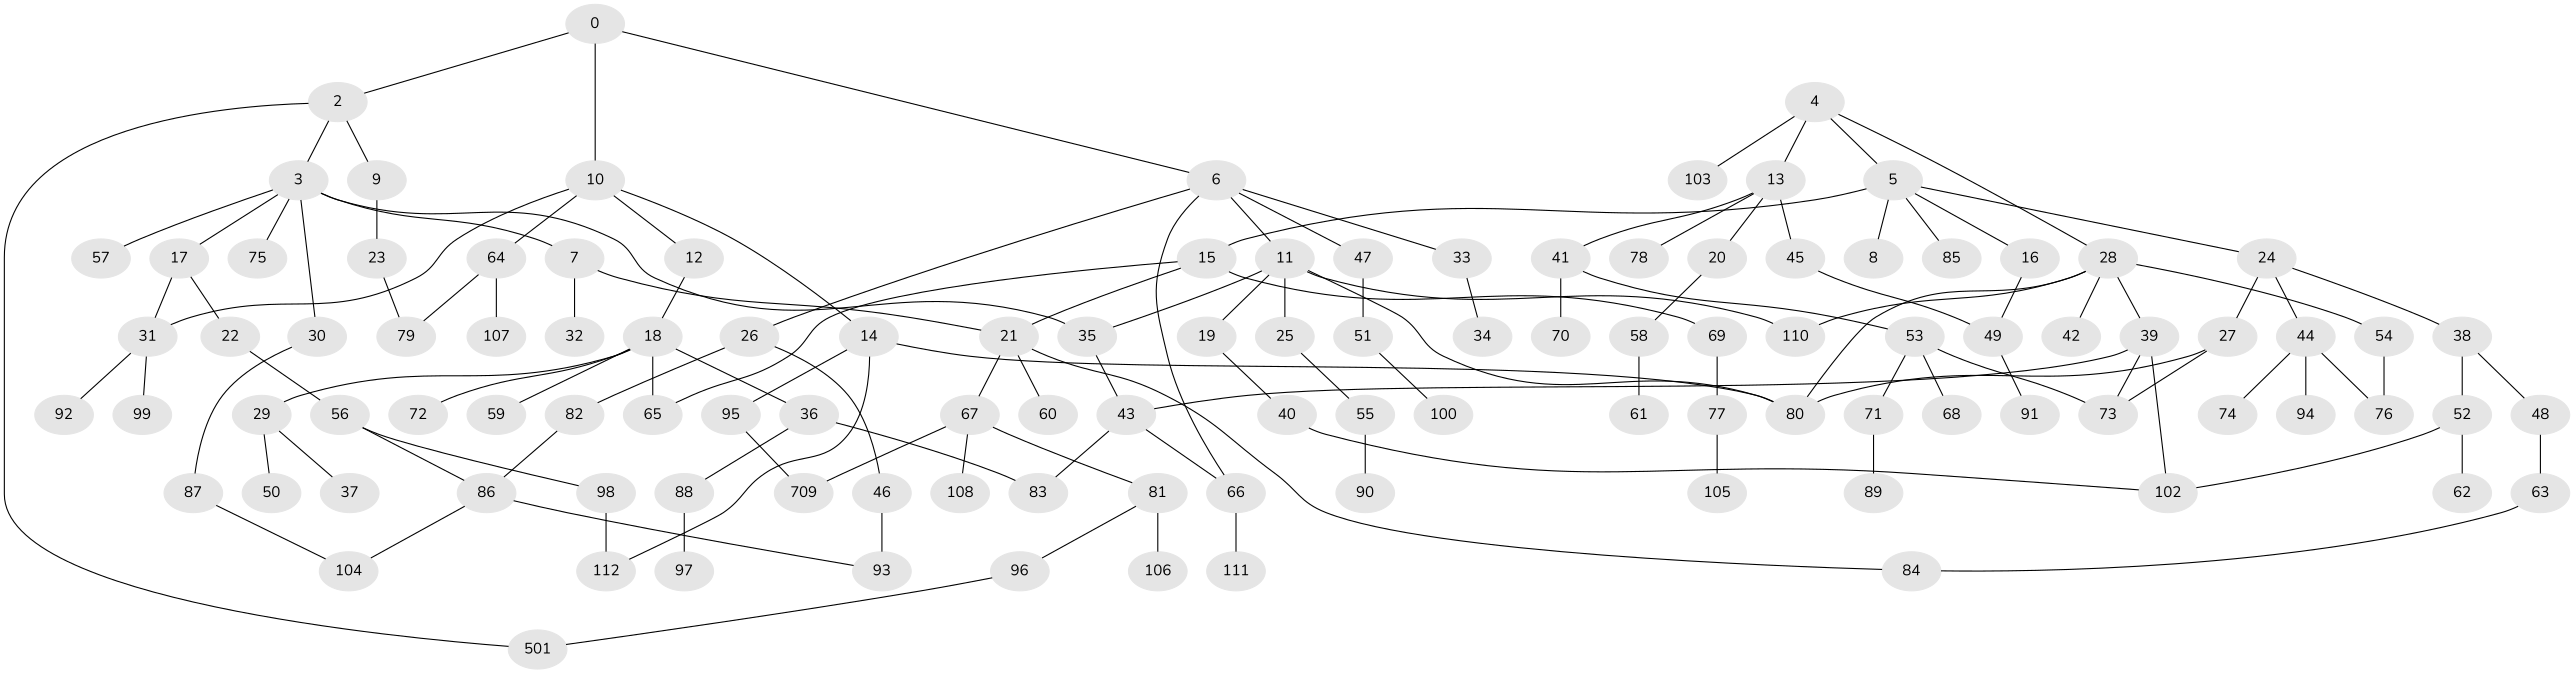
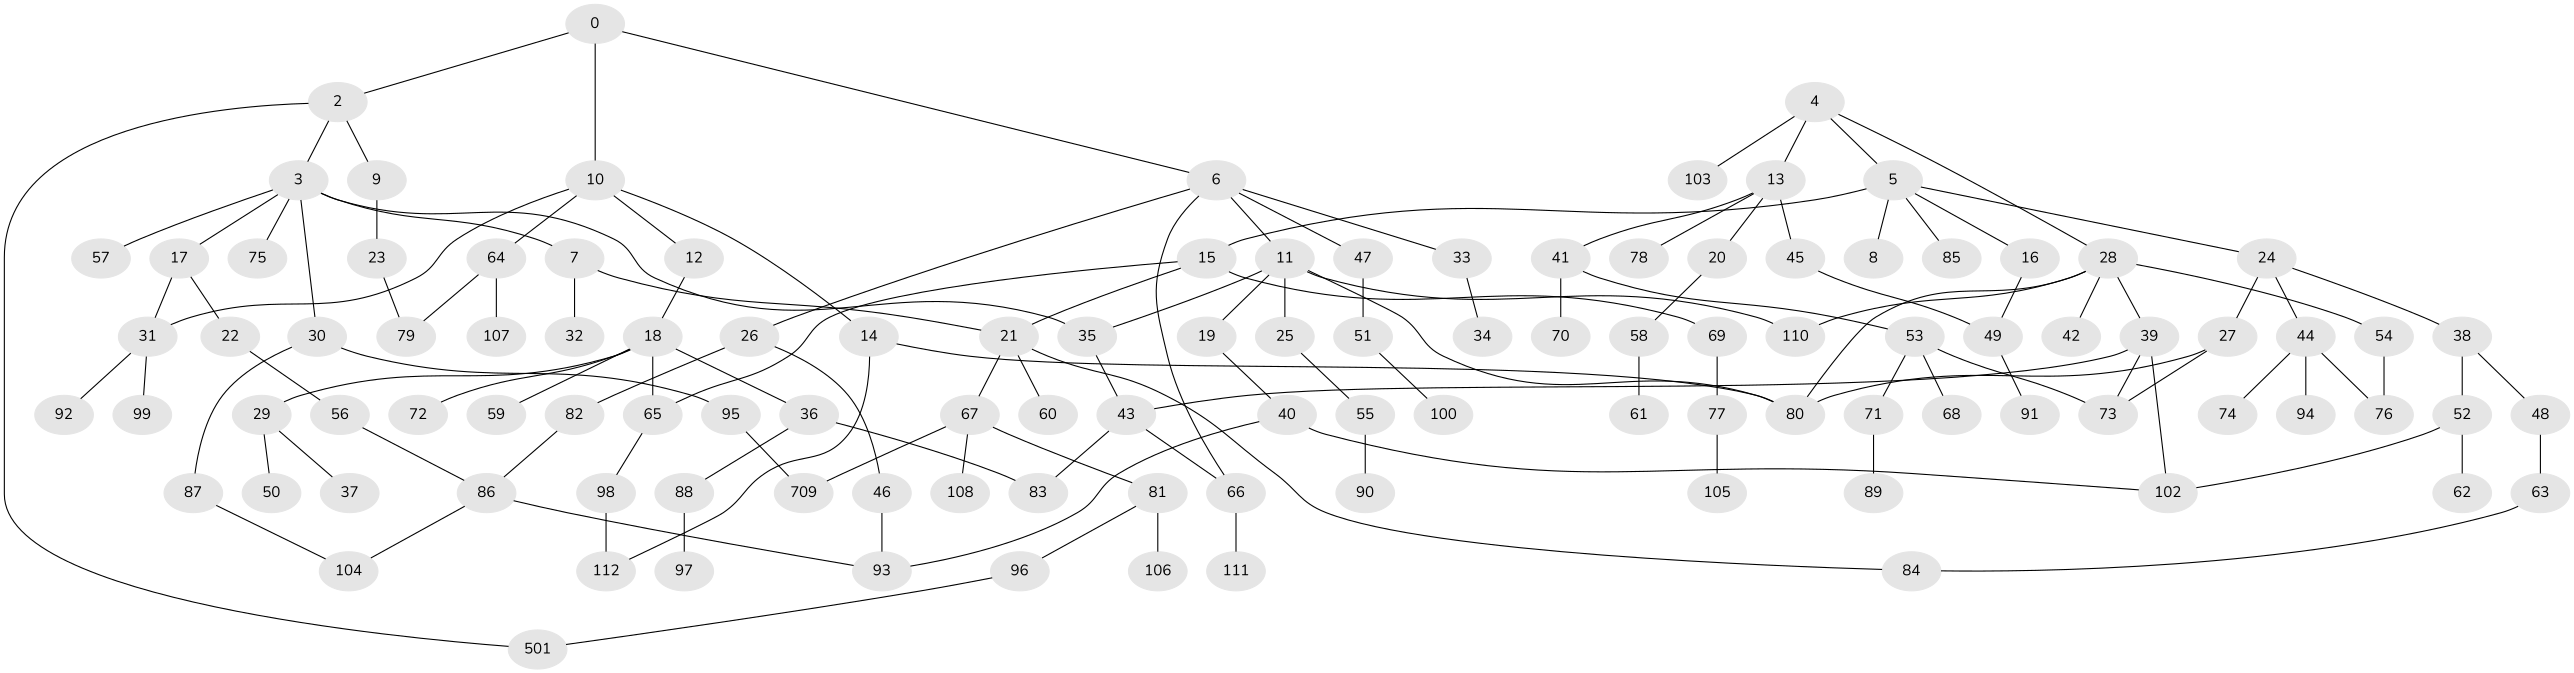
edge "14" -- "95": now "30" -- "95"
edge "56" -- "98": now "65" -- "98"
edge "40" -- "93": added
